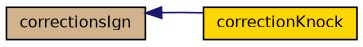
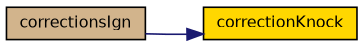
edge "correctionKnock" -> "correctionsIgn": reversed
